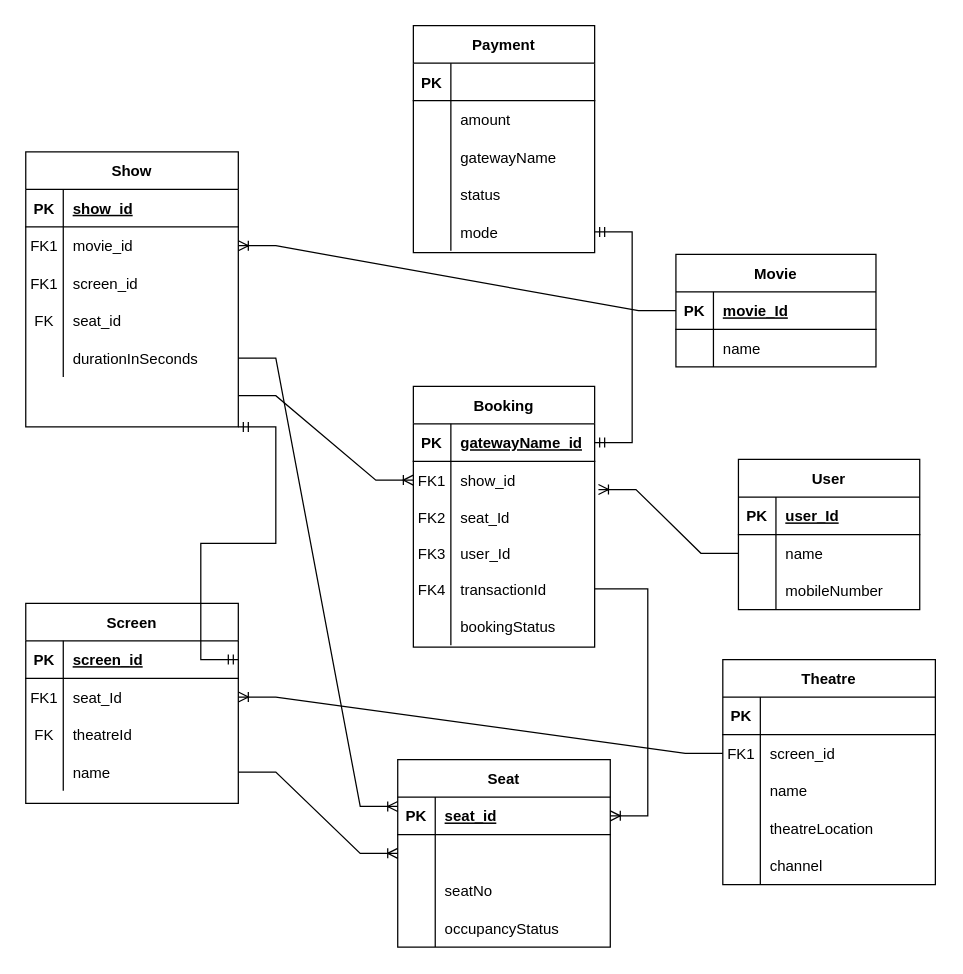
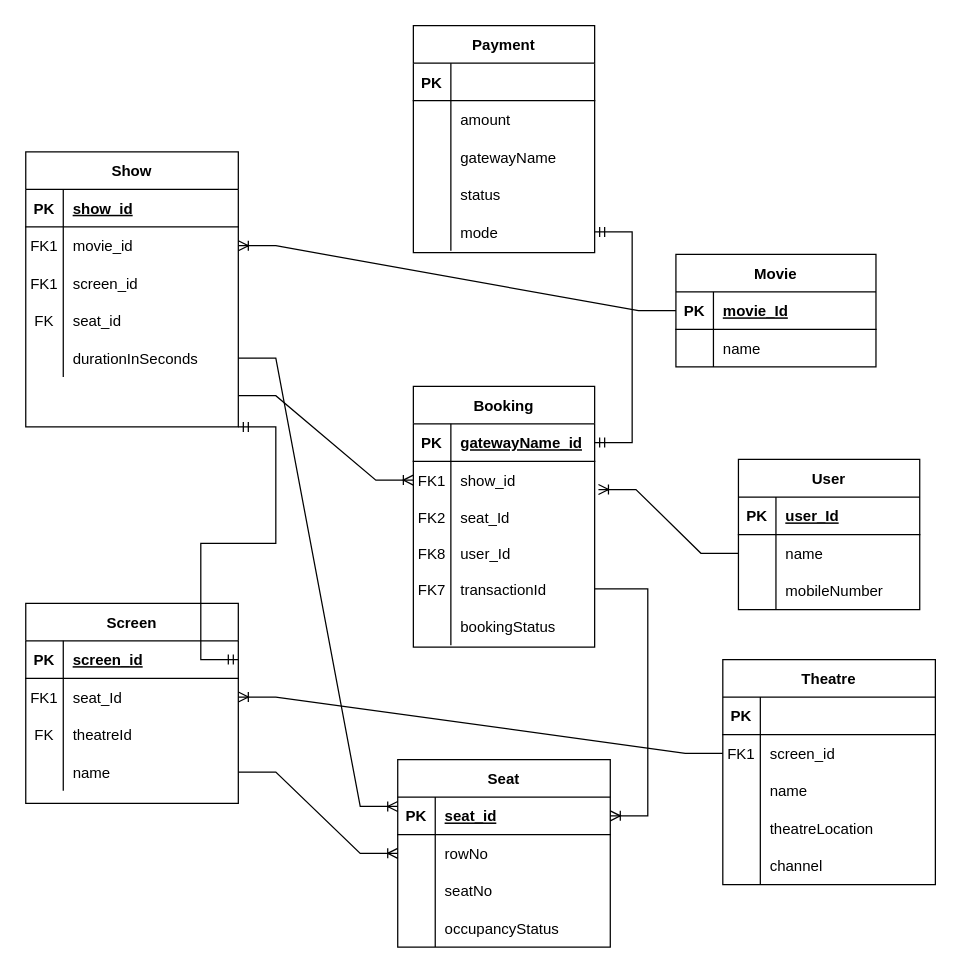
node "FK3": label "FK3" -> "FK8"
node "FK4": label "FK4" -> "FK7"
node "rowNo": added
